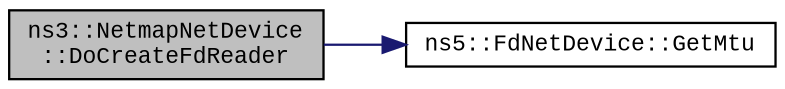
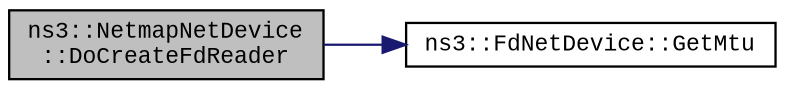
node "ns5::FdNetDevice::GetMtu": label "ns5::FdNetDevice::GetMtu" -> "ns3::FdNetDevice::GetMtu"
